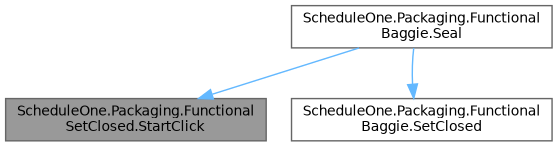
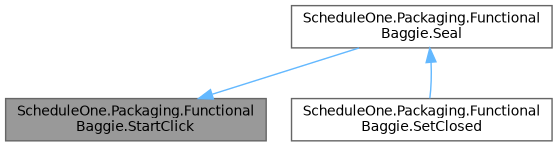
edge "ScheduleOne.Packaging.Functional Baggie.Seal" -> "ScheduleOne.Packaging.Functional Baggie.SetClosed": reversed
node "ScheduleOne.Packaging.Functional SetClosed.StartClick": label "ScheduleOne.Packaging.Functional SetClosed.StartClick" -> "ScheduleOne.Packaging.Functional Baggie.StartClick"
